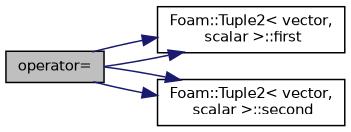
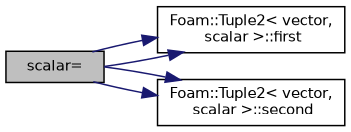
node "operator=": label "operator=" -> "scalar="
